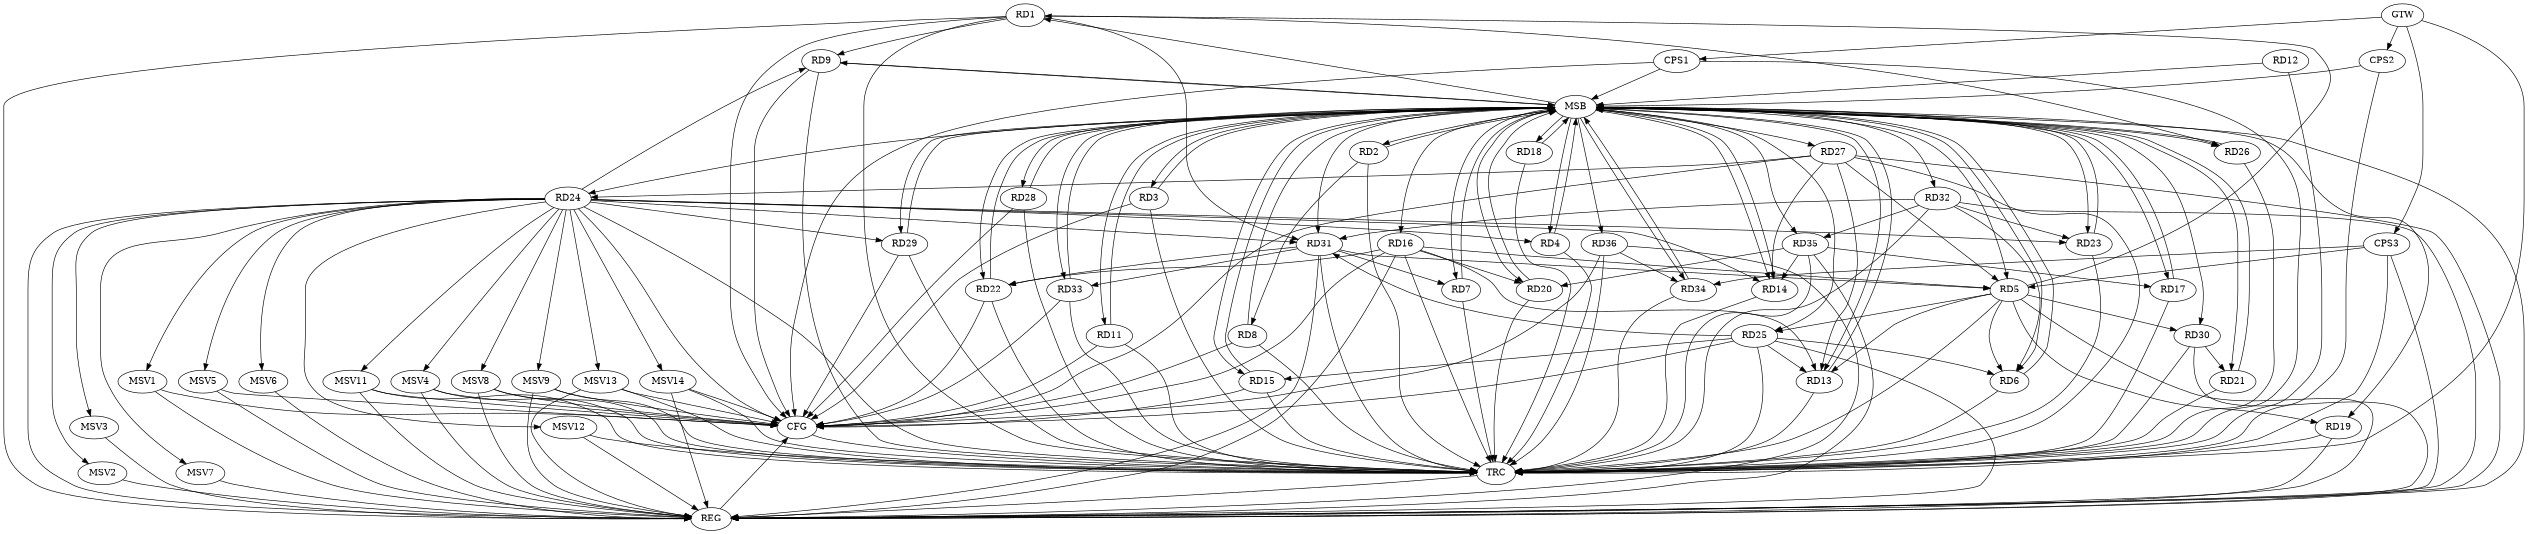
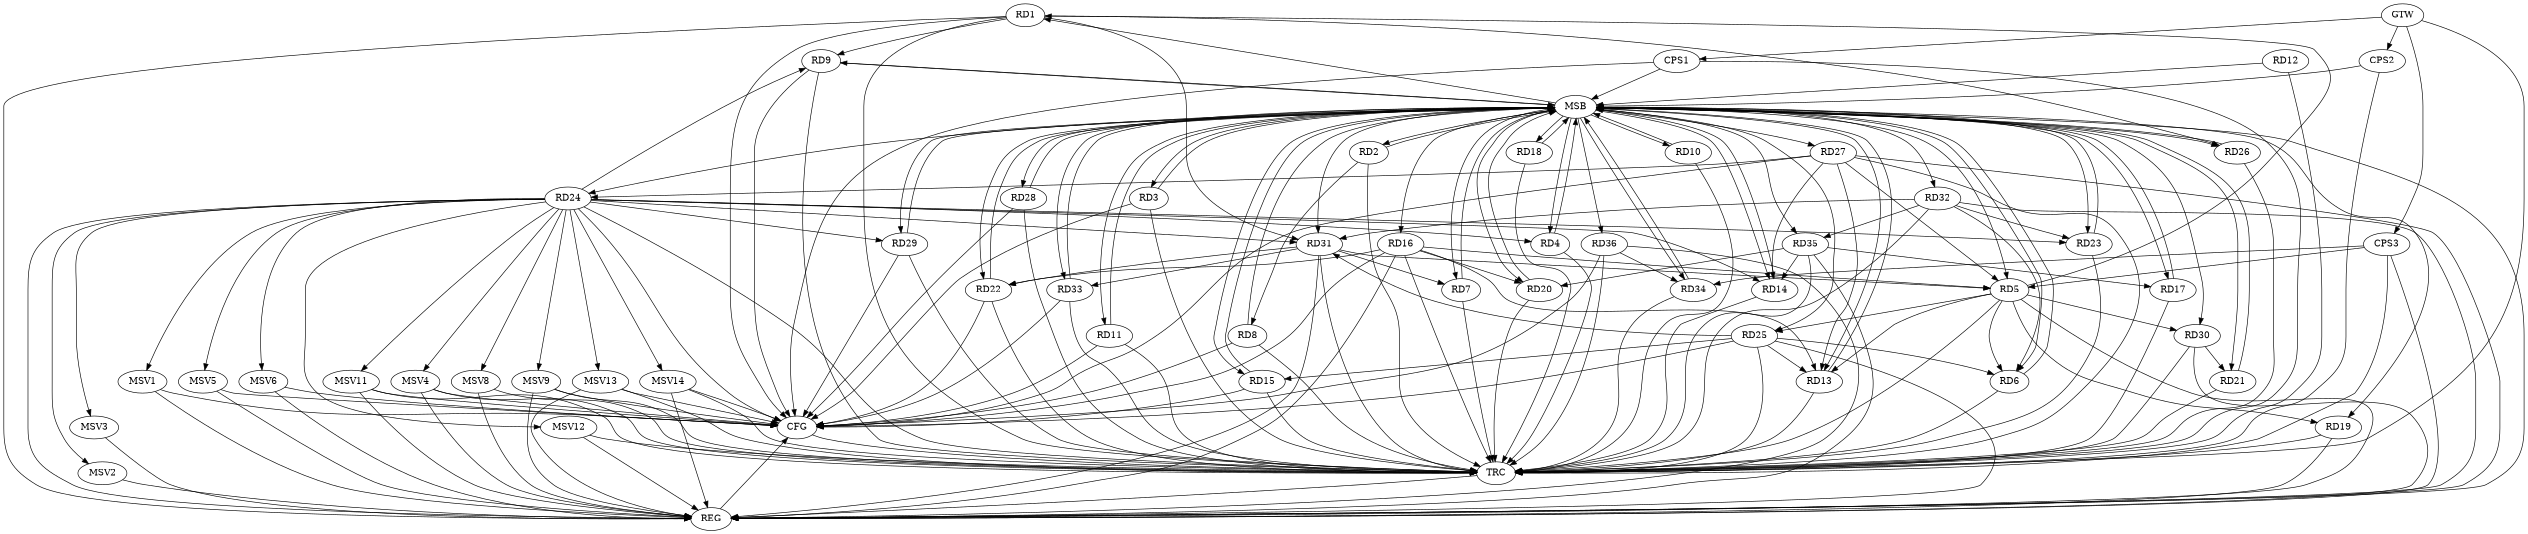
node "RD10": added
edge "MSV8" -> "CFG": now "MSV6" -> "CFG"
node "MSV7": removed
